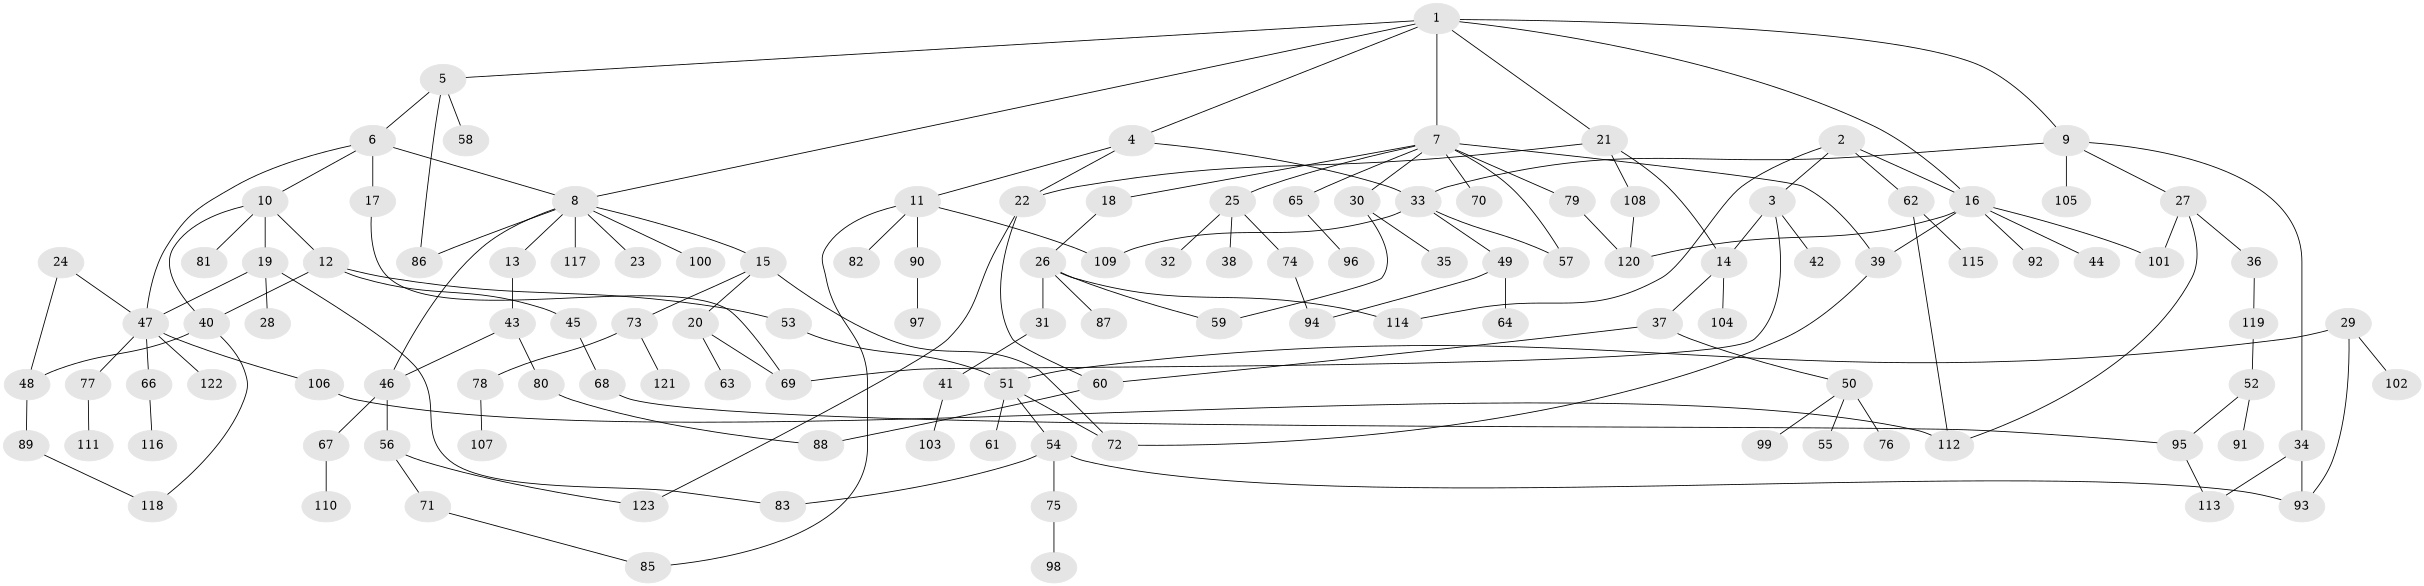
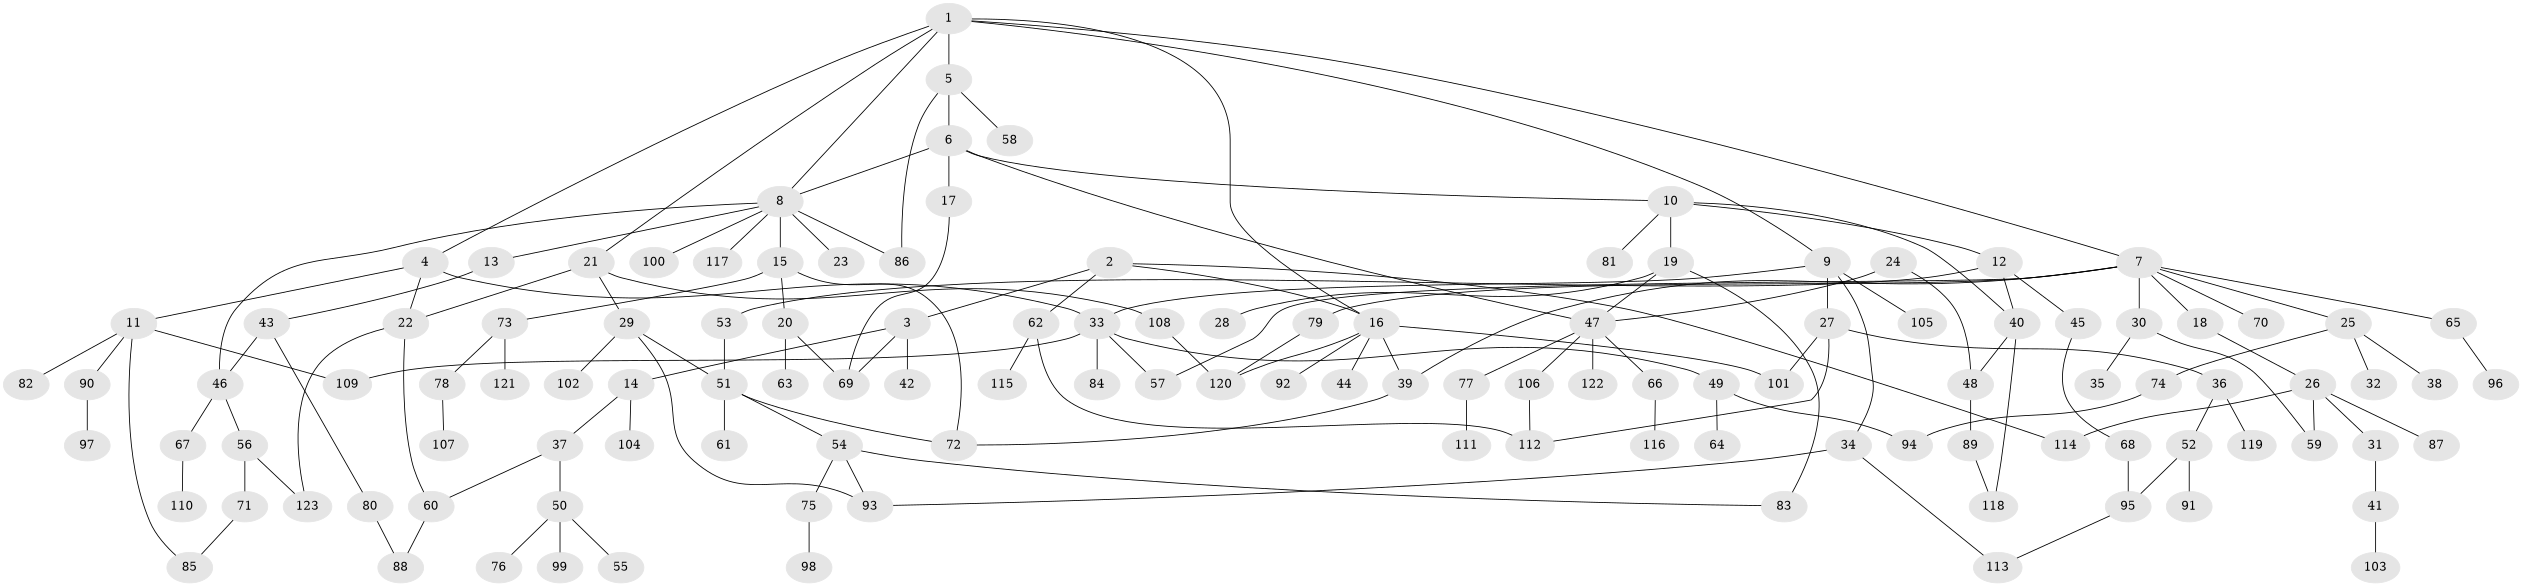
edge "21" -- "14": now "21" -- "29"
edge "119" -- "52": now "36" -- "52"
node "84": added
